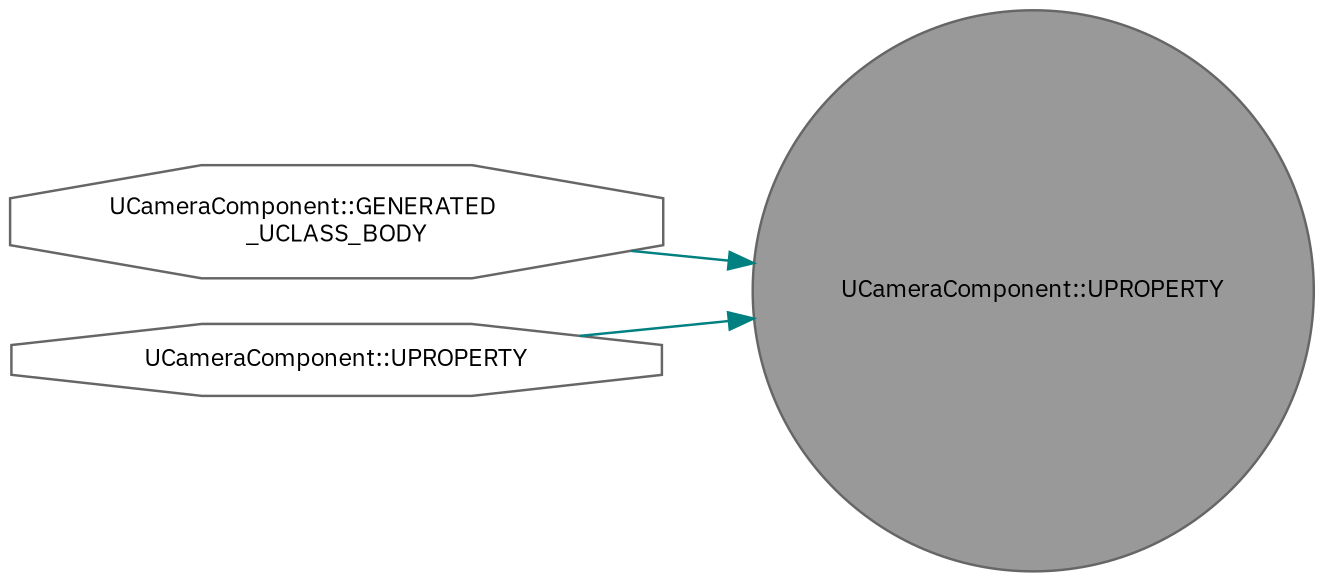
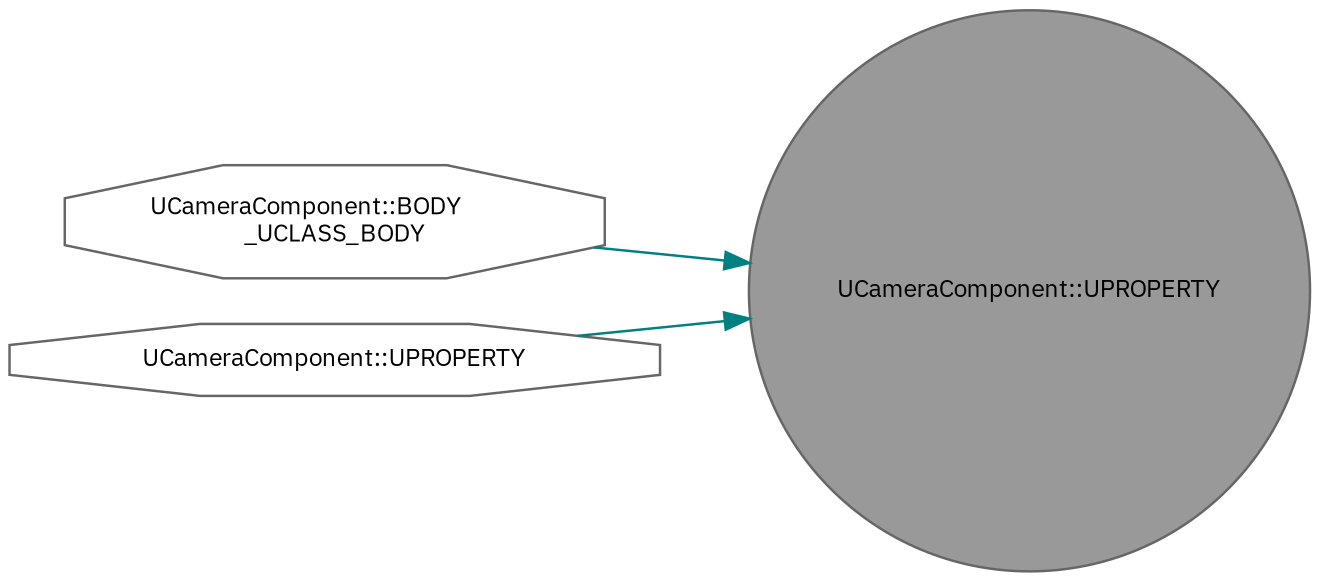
node "UCameraComponent::GENERATED _UCLASS_BODY": label "UCameraComponent::GENERATED _UCLASS_BODY" -> "UCameraComponent::BODY _UCLASS_BODY"
